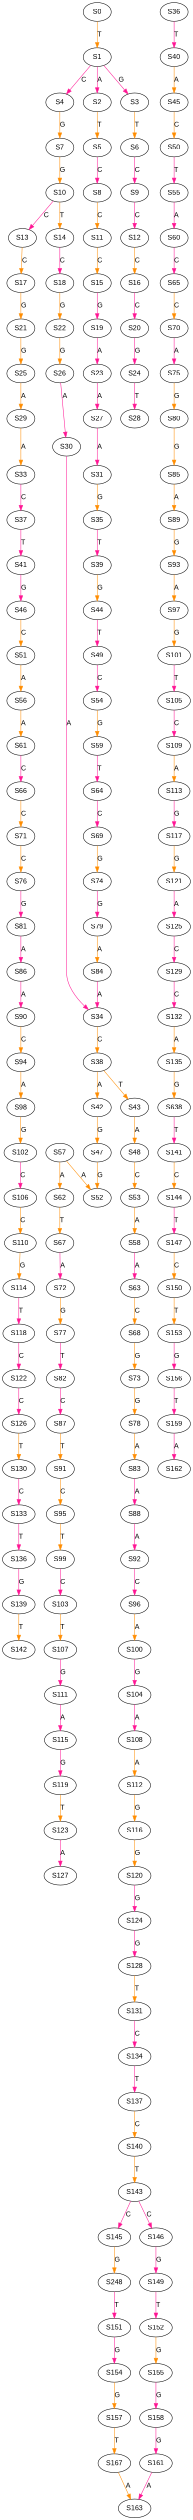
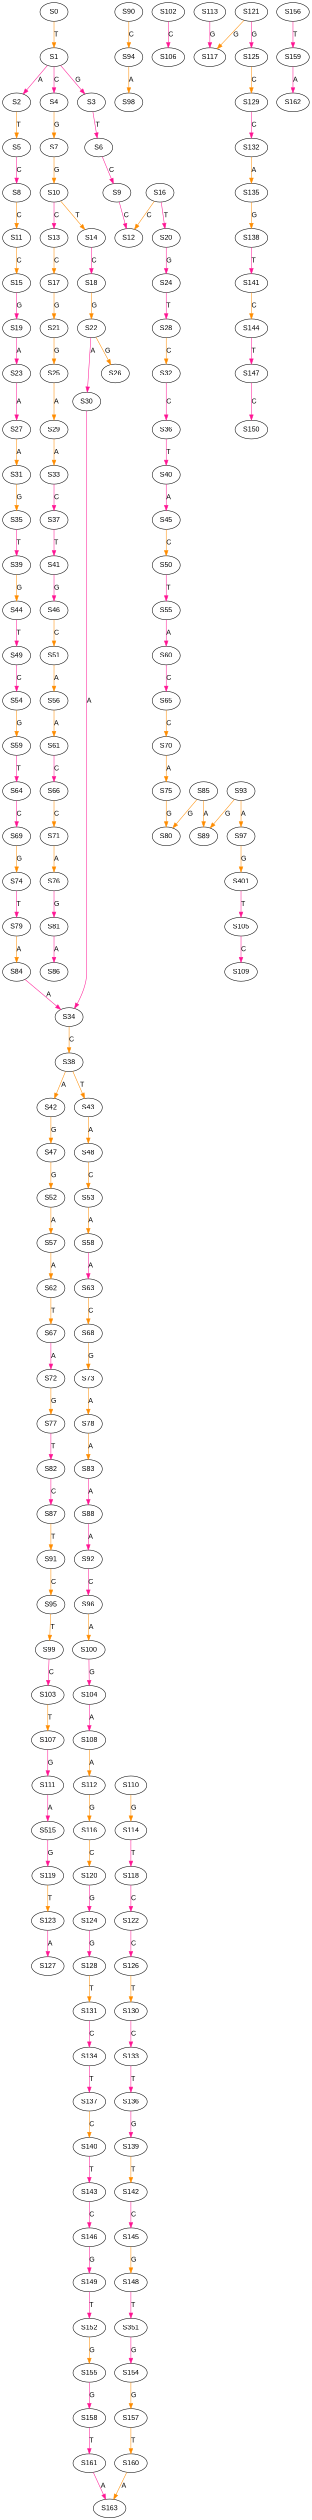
edge "S40" -> "S45": color darkorange -> deeppink
edge "S3" -> "S6": color darkorange -> deeppink
edge "S12" -> "S16": reversed
edge "S16" -> "S20": label "C" -> "T"
edge "S70" -> "S75": color deeppink -> darkorange
node "S32": added
edge "S26" -> "S30": now "S22" -> "S30"
edge "S27" -> "S31": color deeppink -> darkorange
edge "S80" -> "S85": reversed
edge "S89" -> "S93": reversed
node "S101": label "S101" -> "S401"
edge "S109" -> "S113": removed, label "A"
edge "S117" -> "S121": reversed
edge "S71" -> "S76": label "C" -> "A"
edge "S74" -> "S79": label "G" -> "T"
edge "S121" -> "S125": label "A" -> "G"
edge "S125" -> "S129": color deeppink -> darkorange
edge "S86" -> "S90": removed, label "A"
node "S638": label "S638" -> "S138"
edge "S98" -> "S102": removed, label "G"
edge "S57" -> "S52": reversed
edge "S106" -> "S110": removed, label "C"
edge "S147" -> "S150": color darkorange -> deeppink
node "S153": removed
edge "S73" -> "S78": label "G" -> "A"
node "S115": label "S115" -> "S515"
edge "S116" -> "S120": label "G" -> "C"
edge "S140" -> "S143": color darkorange -> deeppink
edge "S143" -> "S145": now "S142" -> "S145"
node "S248": label "S248" -> "S148"
node "S151": label "S151" -> "S351"
edge "S158" -> "S161": label "G" -> "T"
node "S167": label "S167" -> "S160"
